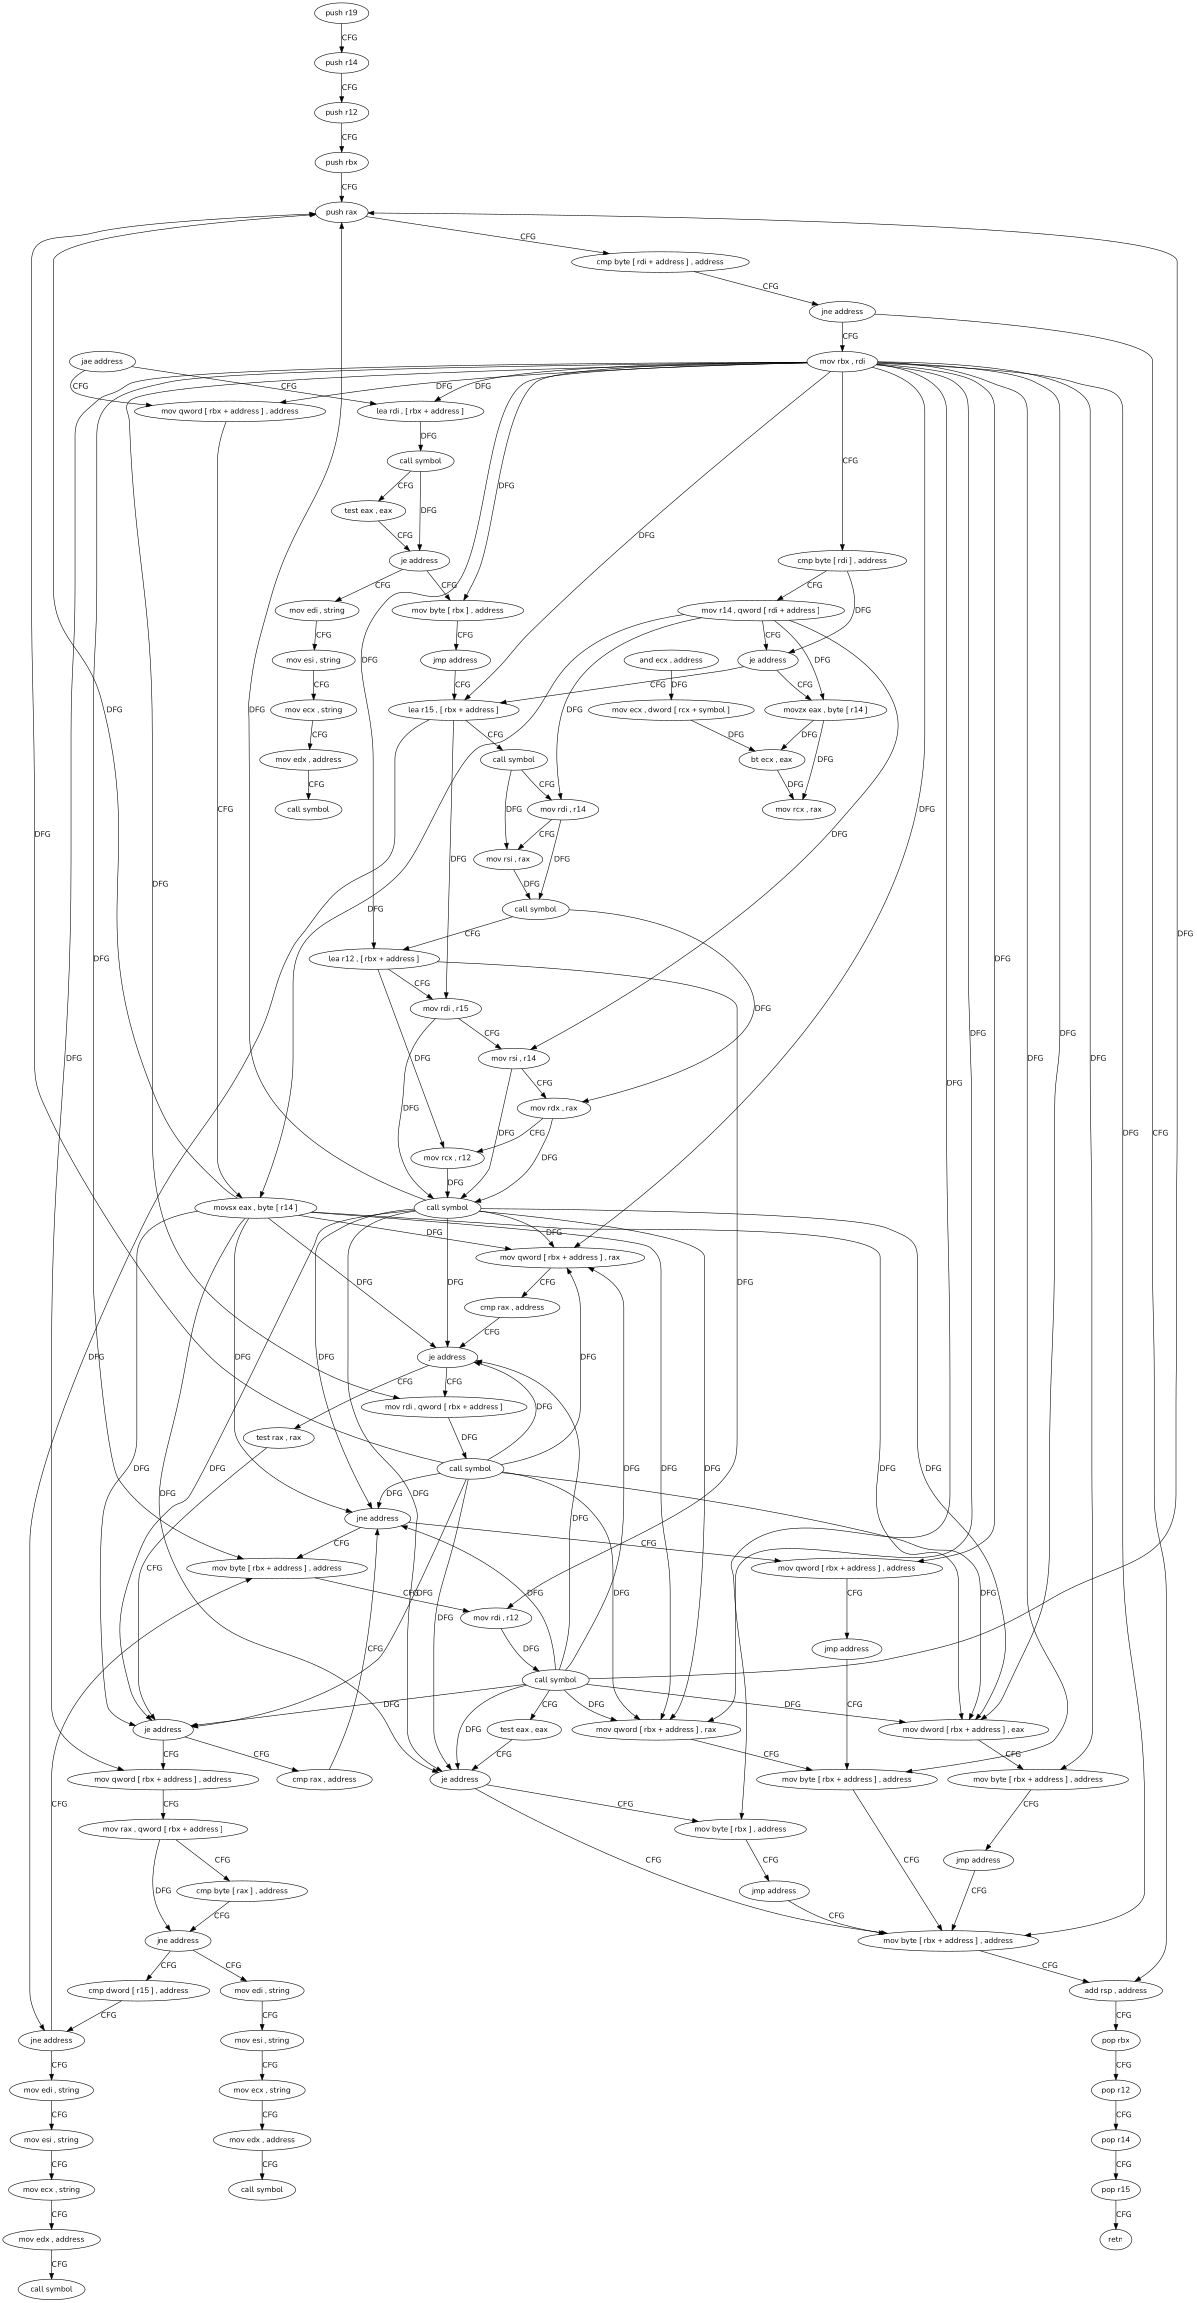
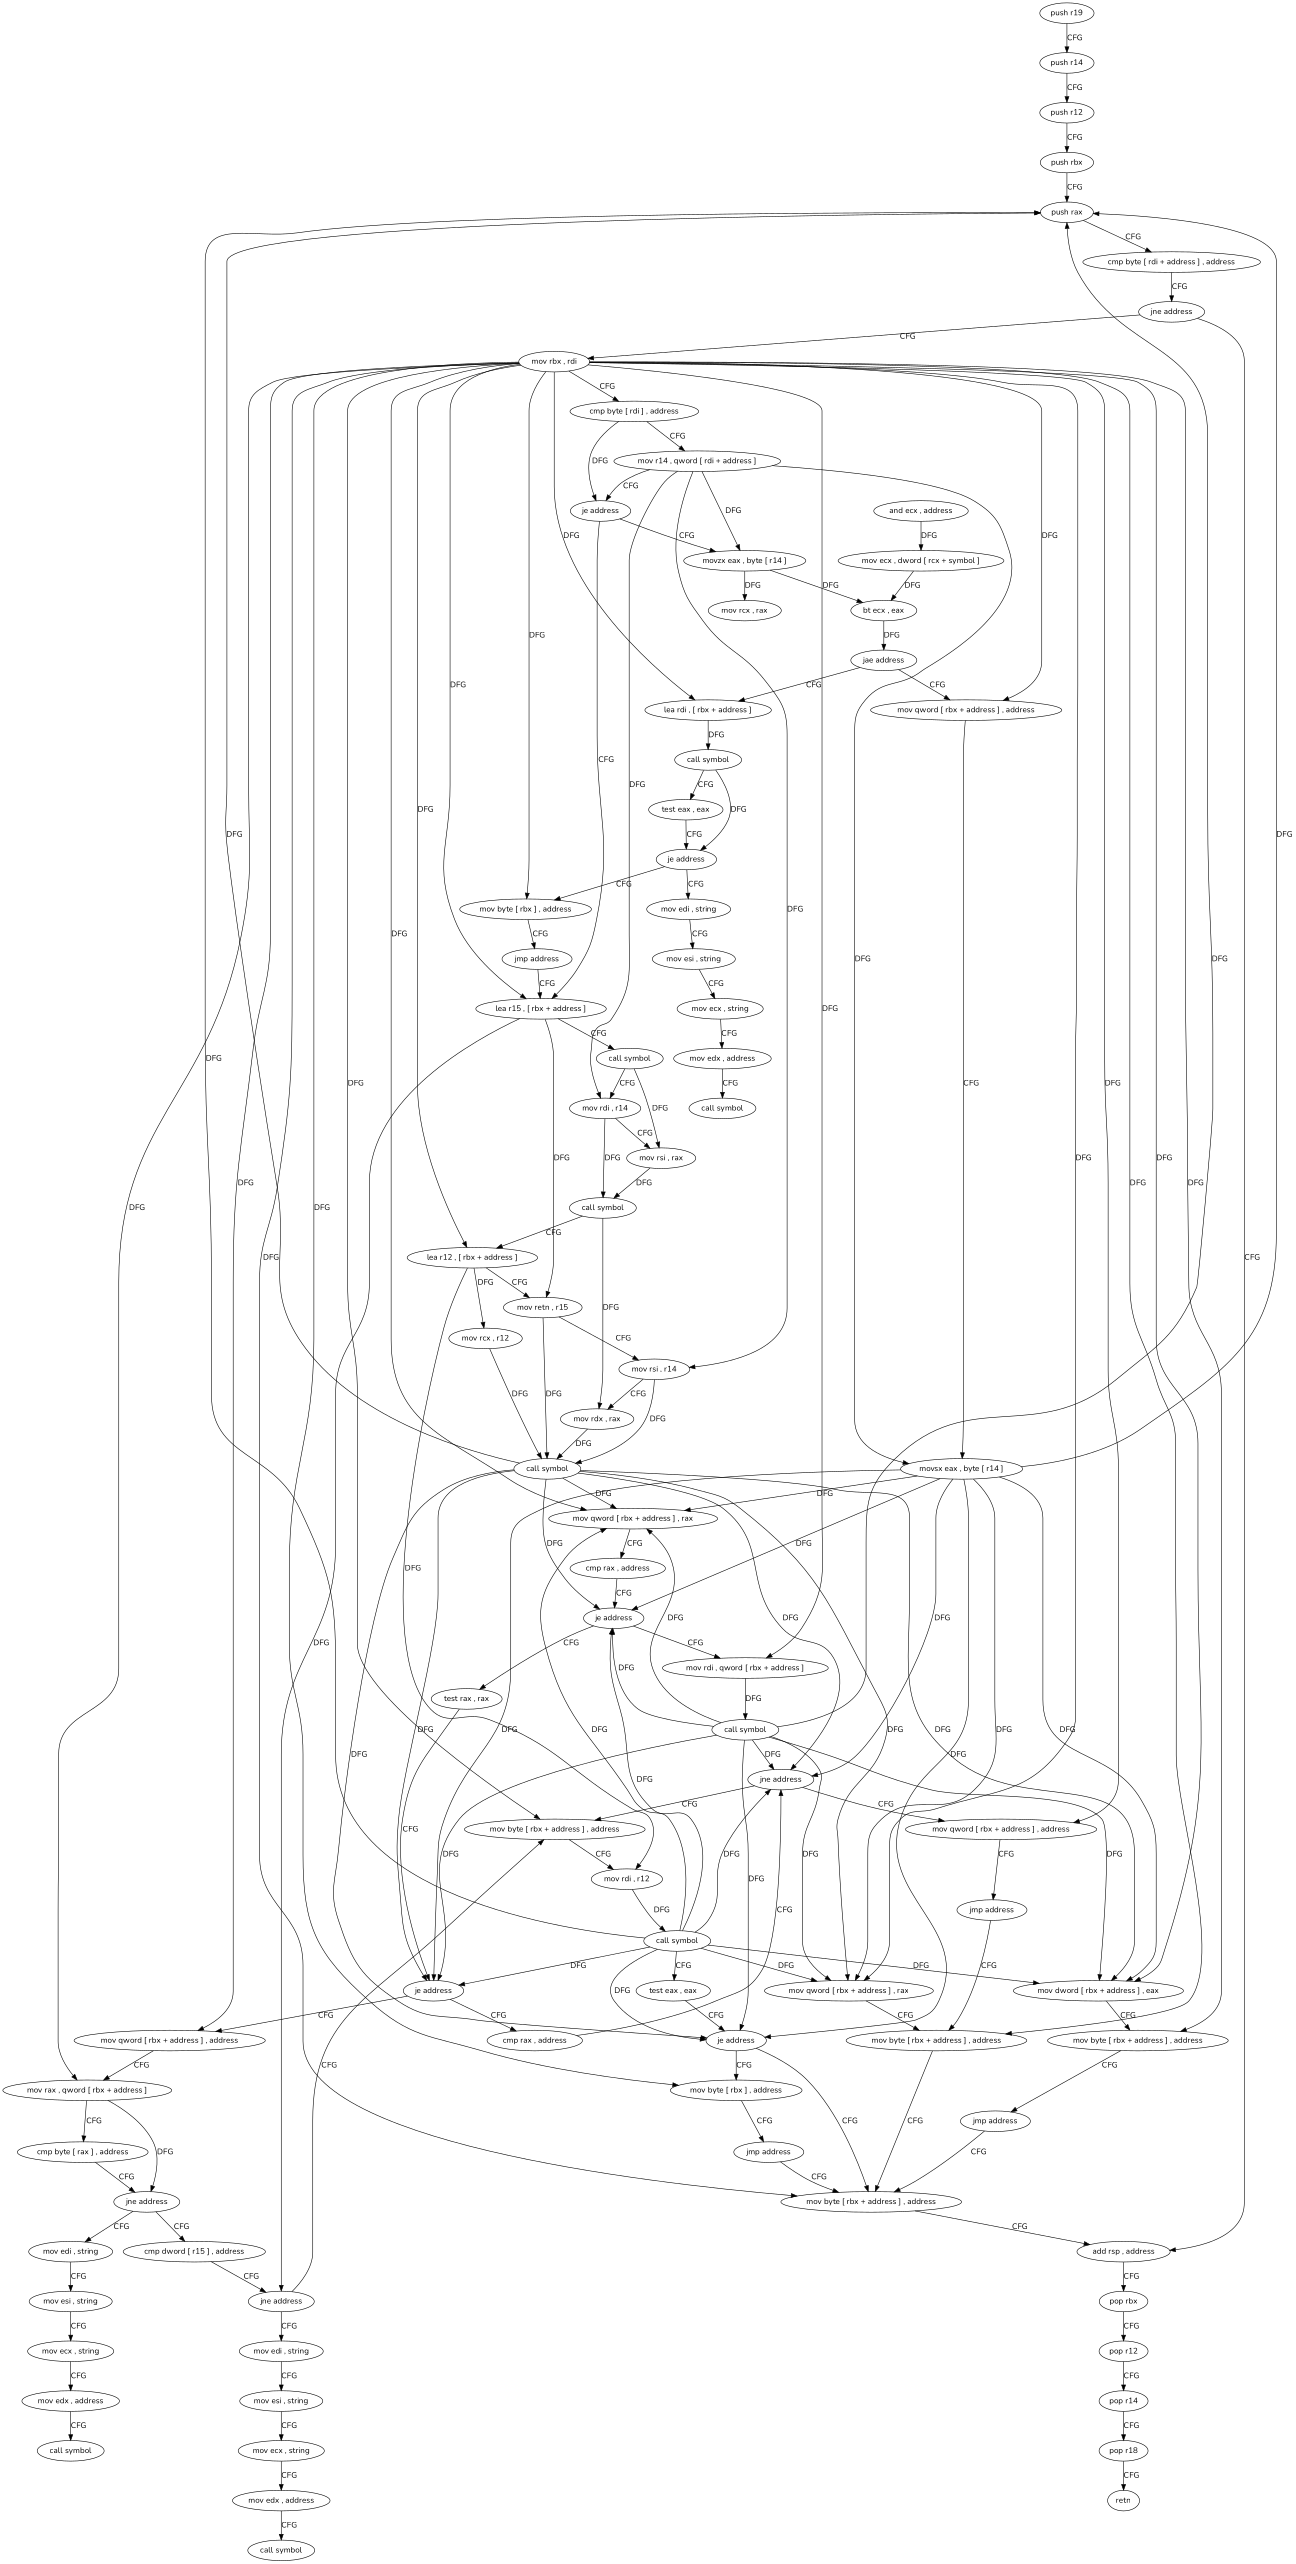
edge "bt ecx , eax" -> "mov rcx , rax": now "bt ecx , eax" -> "jae address"
node "mov rdi , r15": label "mov rdi , r15" -> "mov retn , r15"
edge "mov rbx , rdi" -> "mov rax , qword [ rbx + address ]": added, label "DFG"
edge "mov rdx , rax" -> "mov rcx , r12": removed, label "CFG"
node "pop r15": label "pop r15" -> "pop r18"
